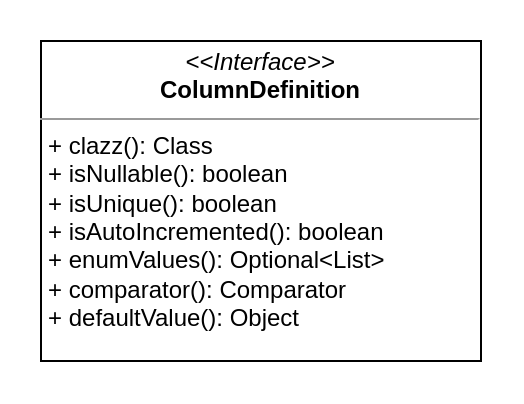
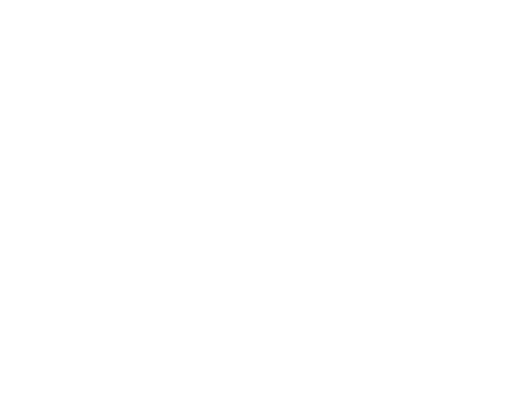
node "<<Interface>> ColumnDefinition + clazz(): Class + isNullable(): boolean + isUnique(): boolean + isAutoIncremented(): boolean + enumValues(): Optional<List> + comparator(): Comparator + defaultValue(): Object": removed
